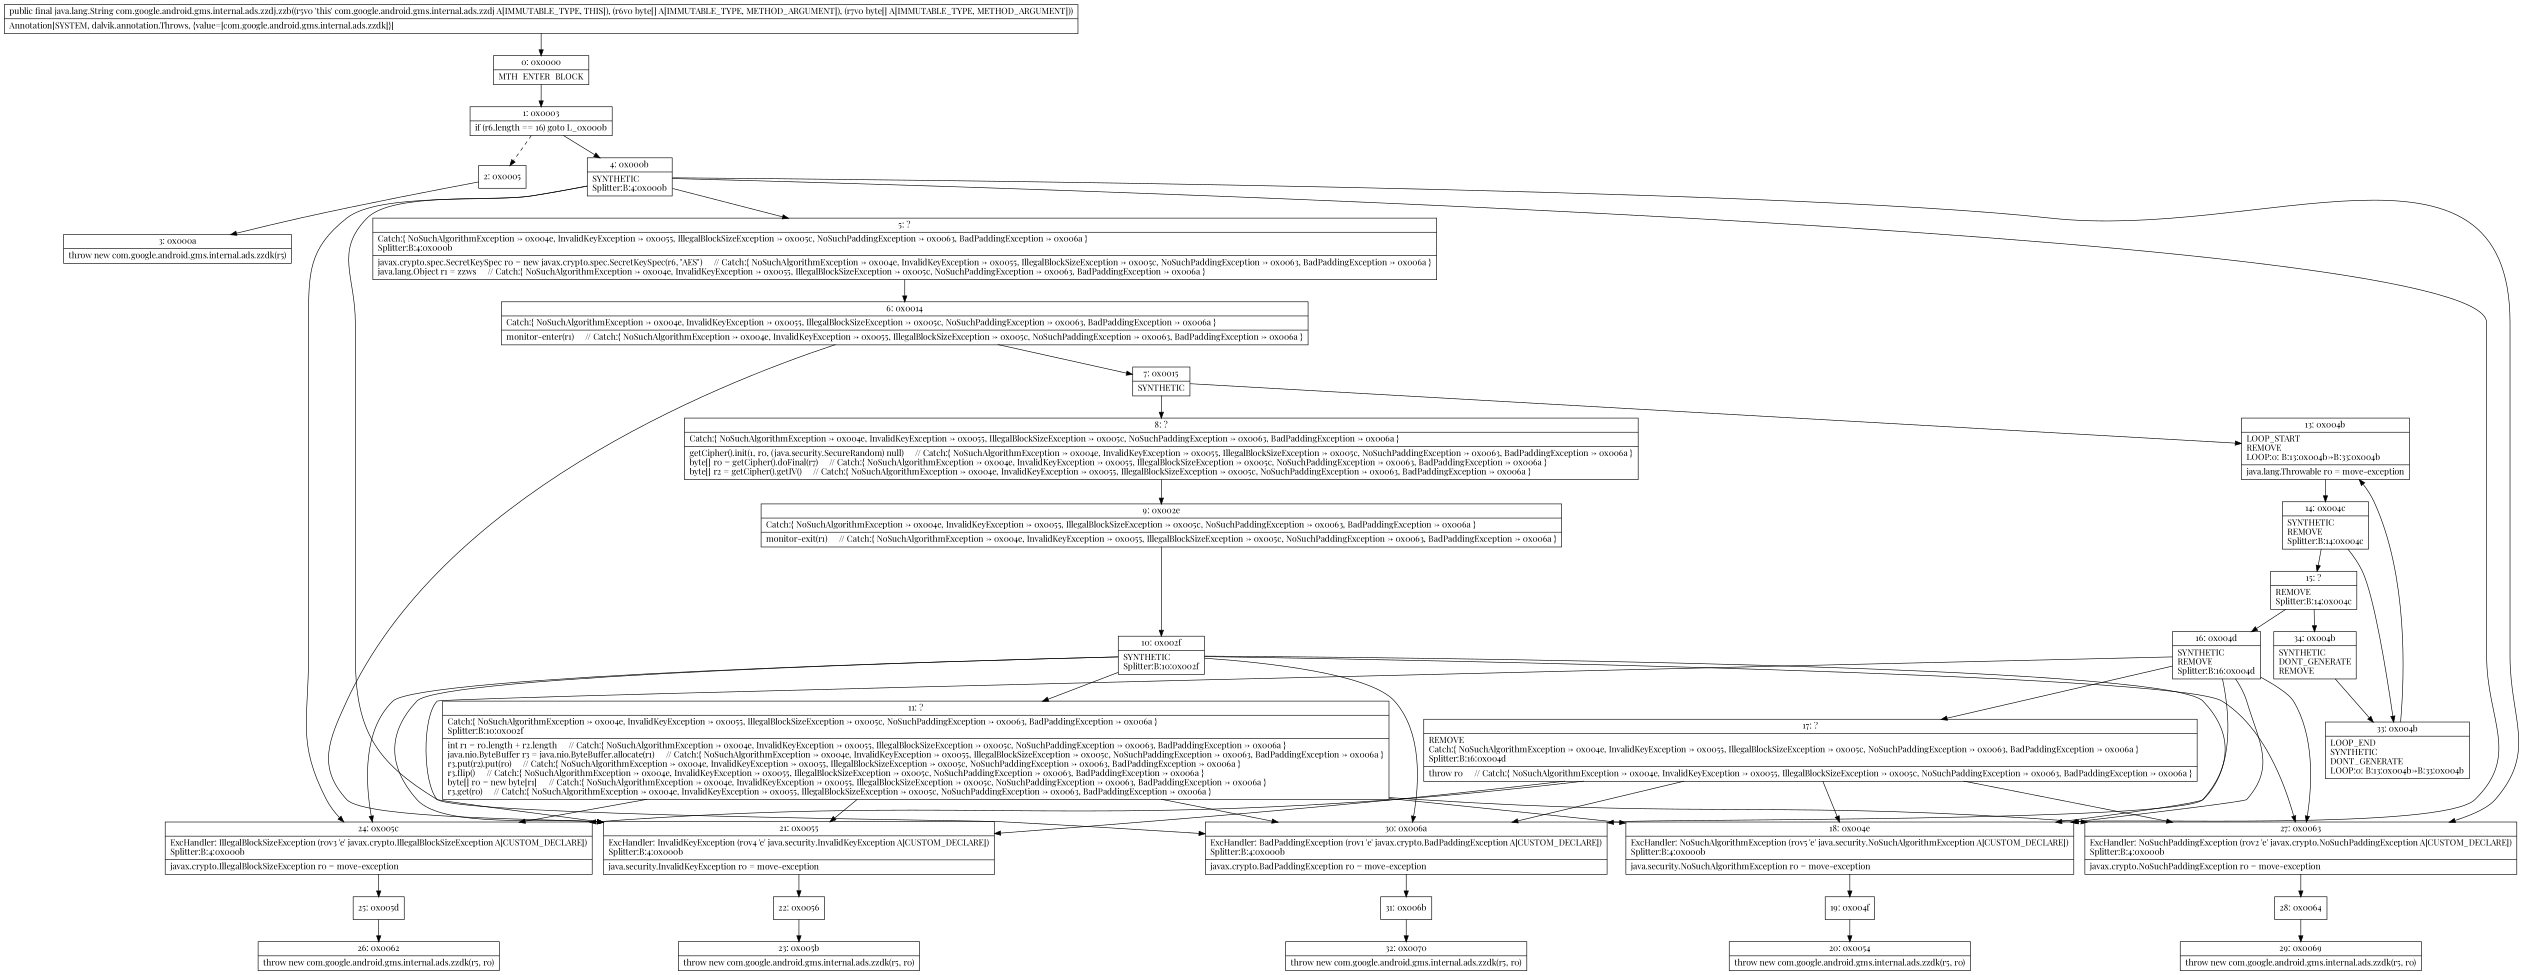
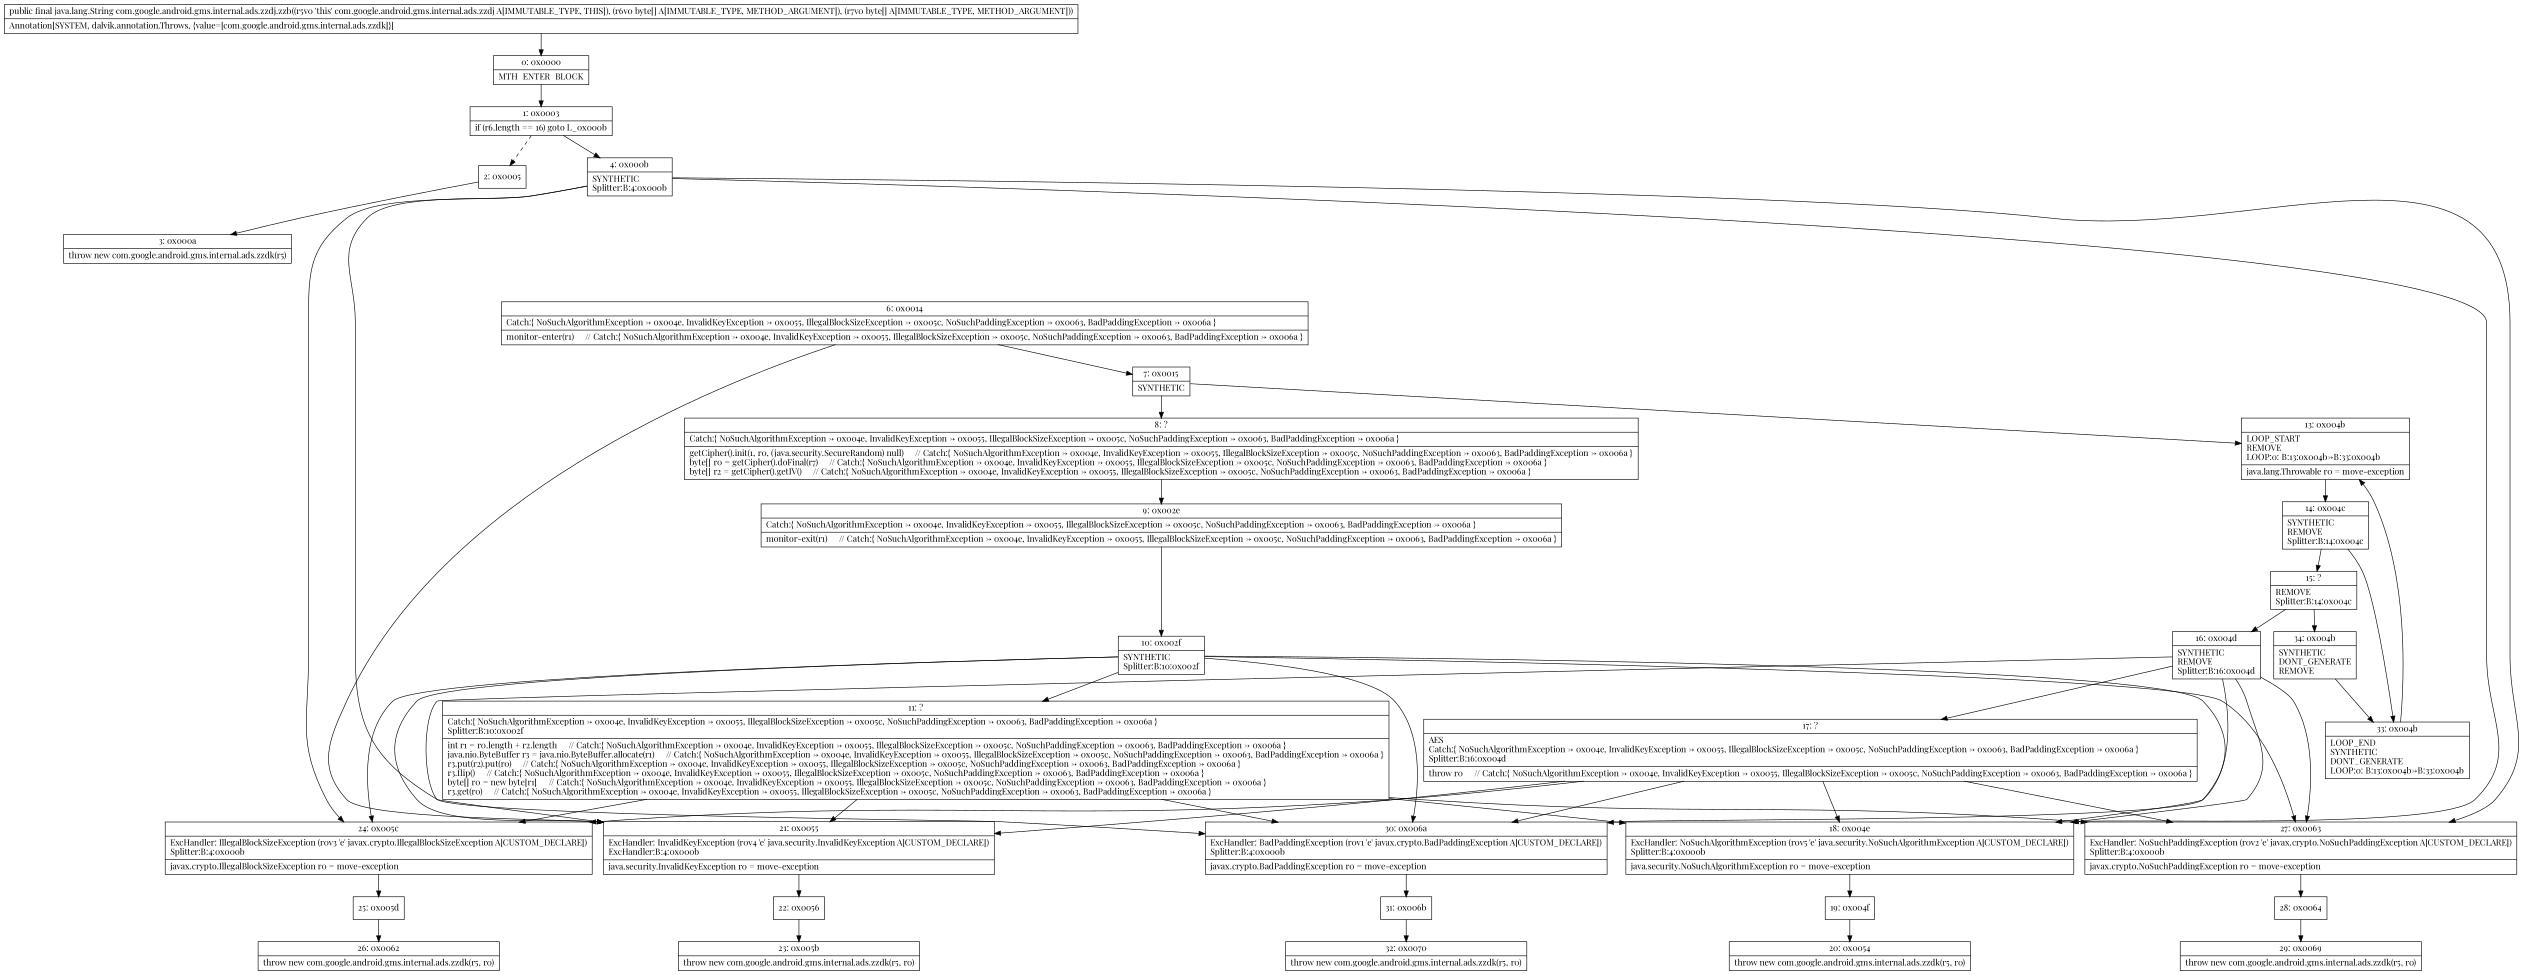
node "5: ?": removed
node "17: ?": text "REMOVE" -> "AES"
node "21: 0x0055": text "Splitter:B:4:0x000b" -> "ExcHandler:B:4:0x000b"
